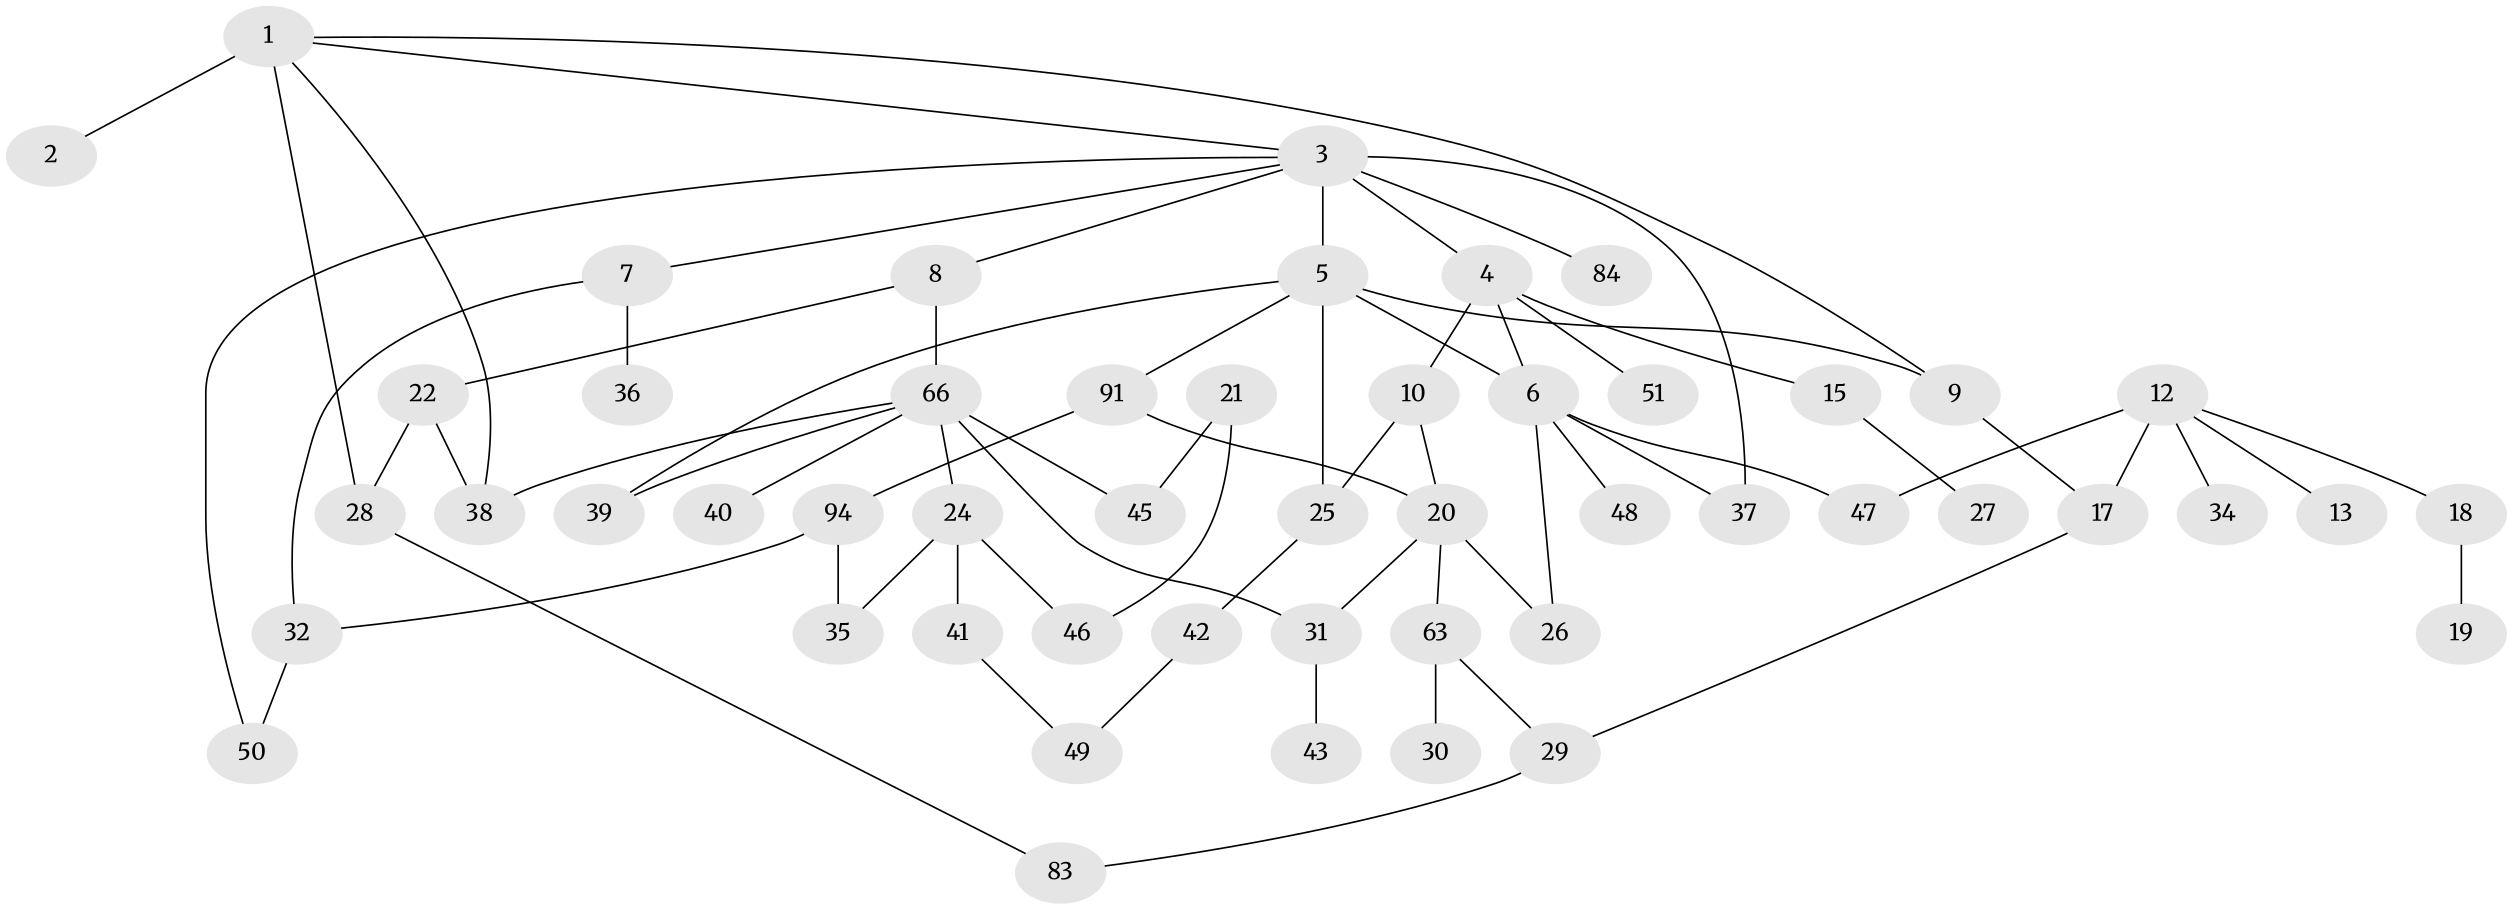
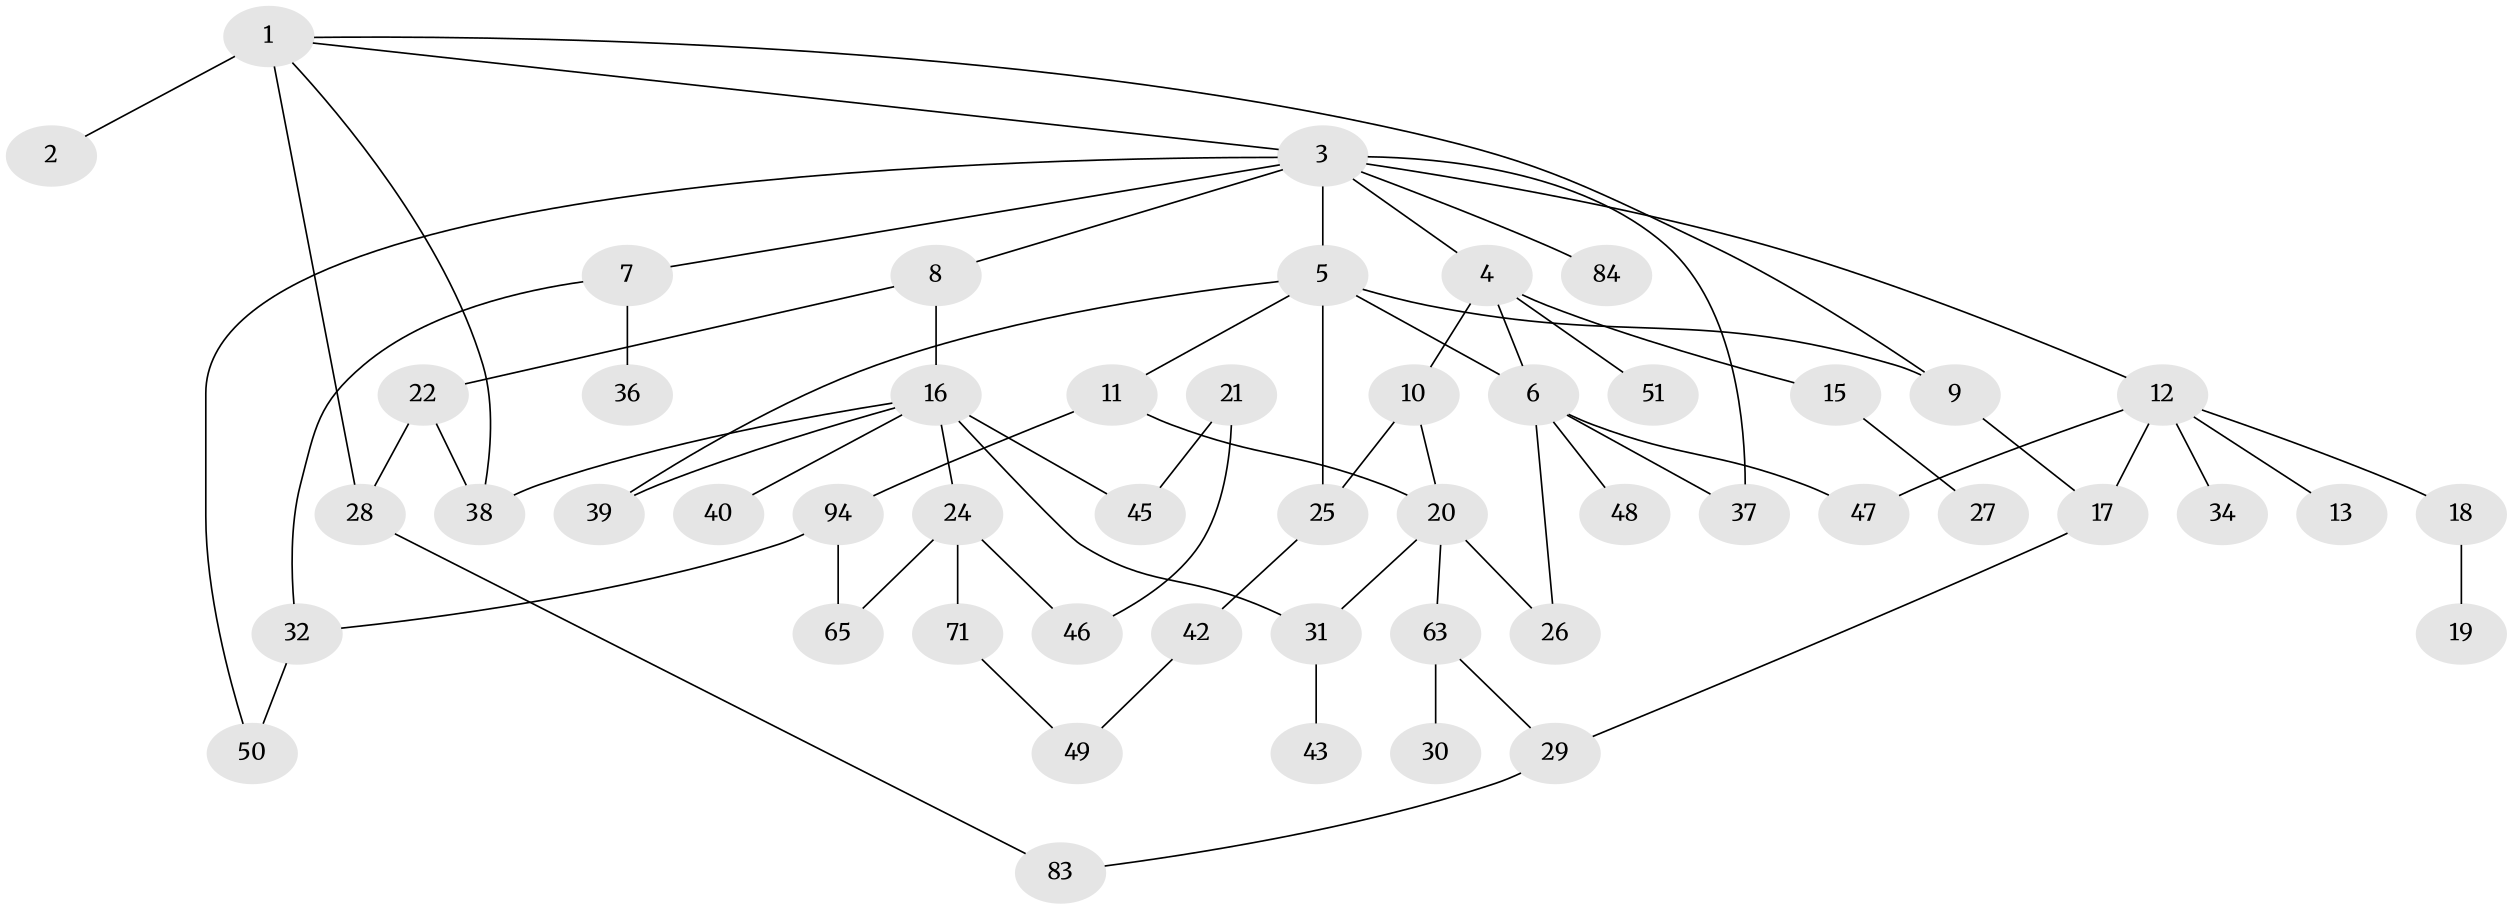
edge "3" -- "12": added
node "66": label "66" -> "16"
node "91": label "91" -> "11"
node "35": label "35" -> "65"
node "41": label "41" -> "71"
